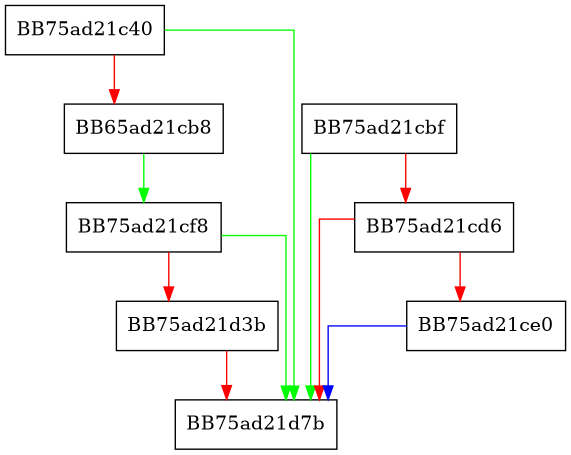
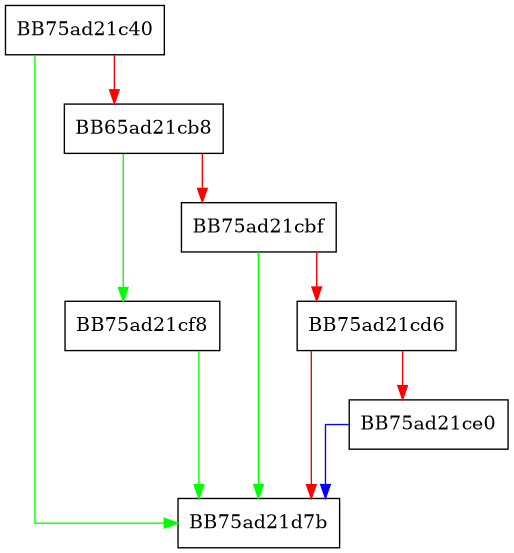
edge "BB65ad21cb8" -> "BB75ad21cbf": added
node "BB75ad21d3b": removed
